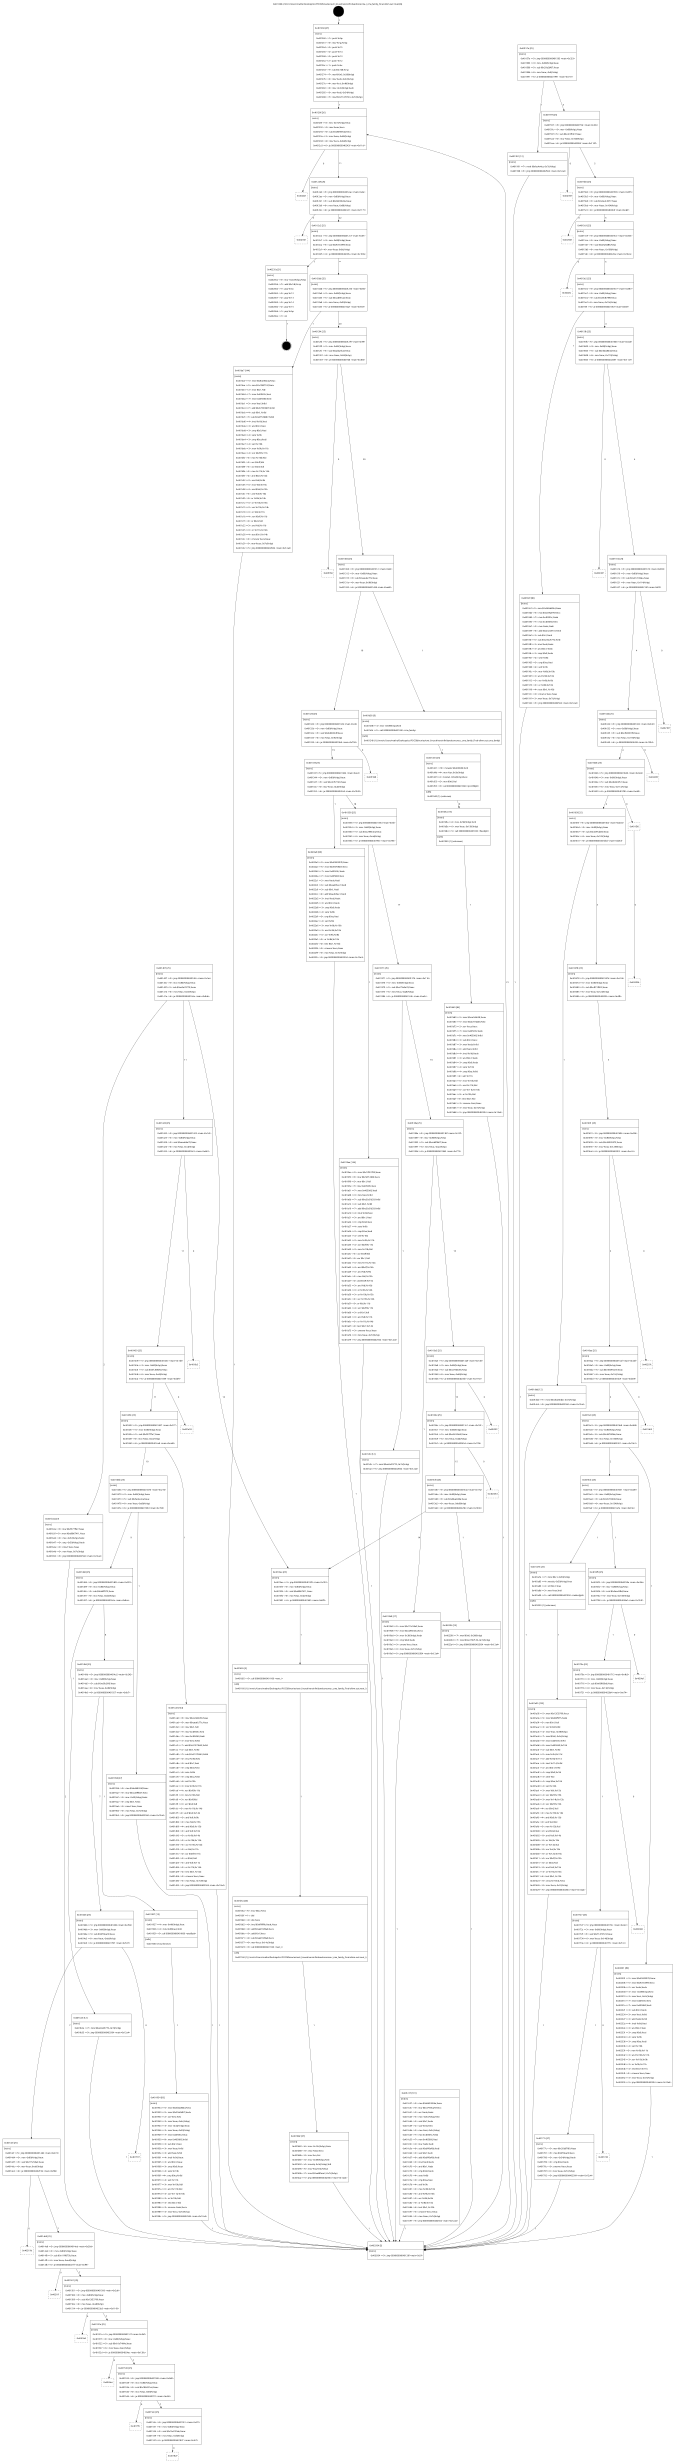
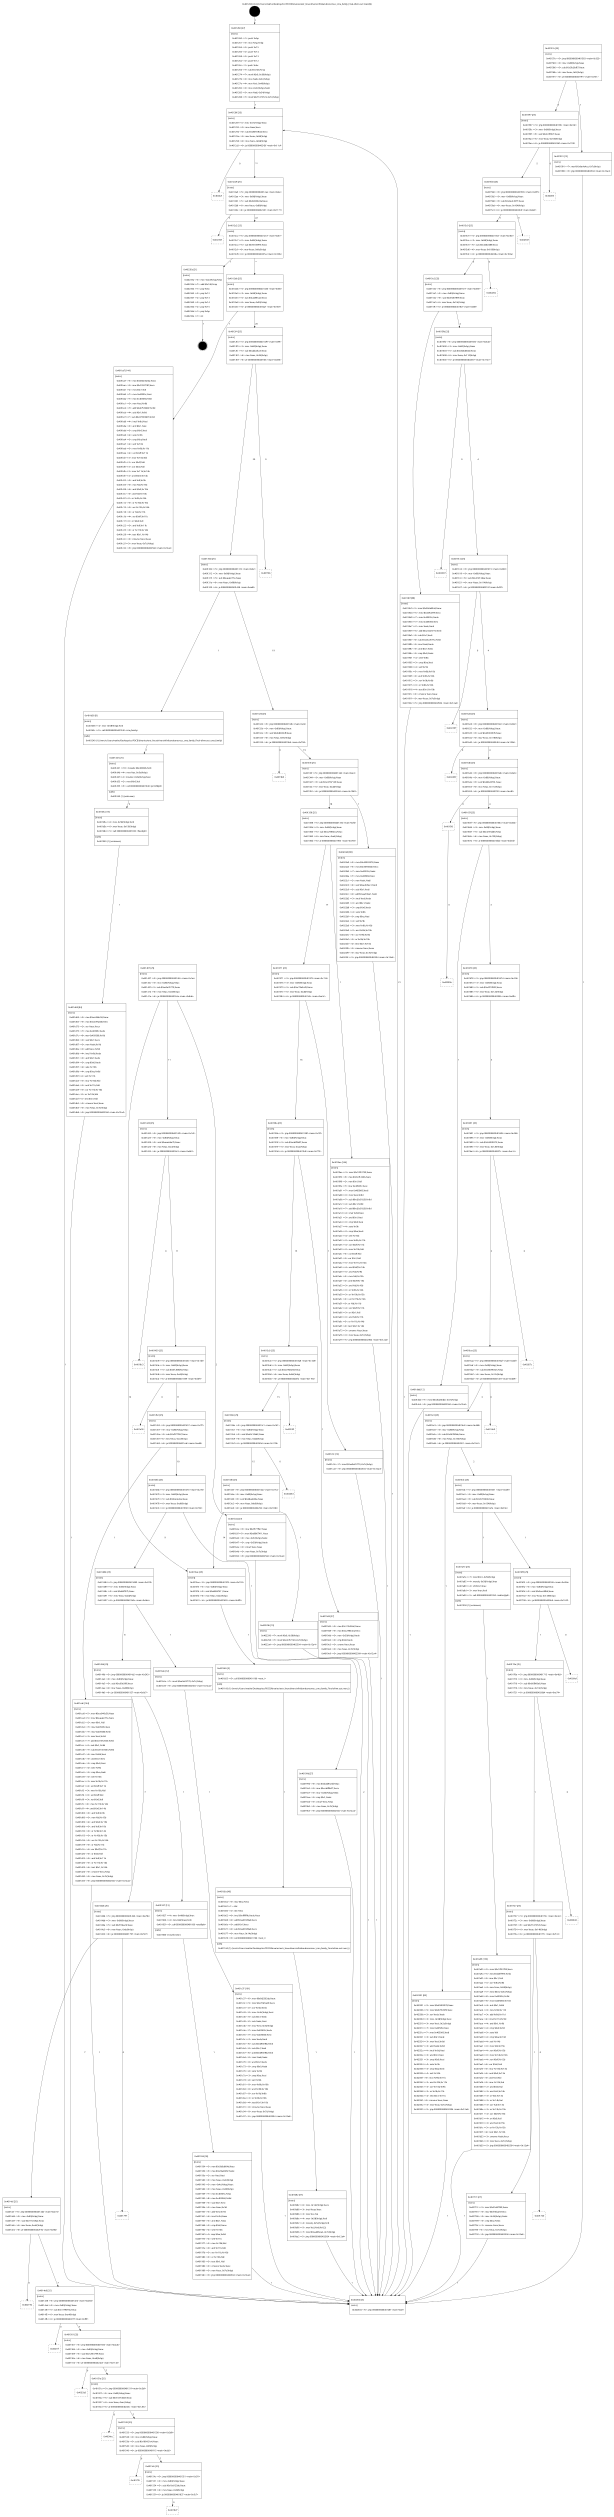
edge "0x401b2e [12]" -> "0x402504 [5]": now "0x401b2e [12]" -> "0x401c37 [101]"
